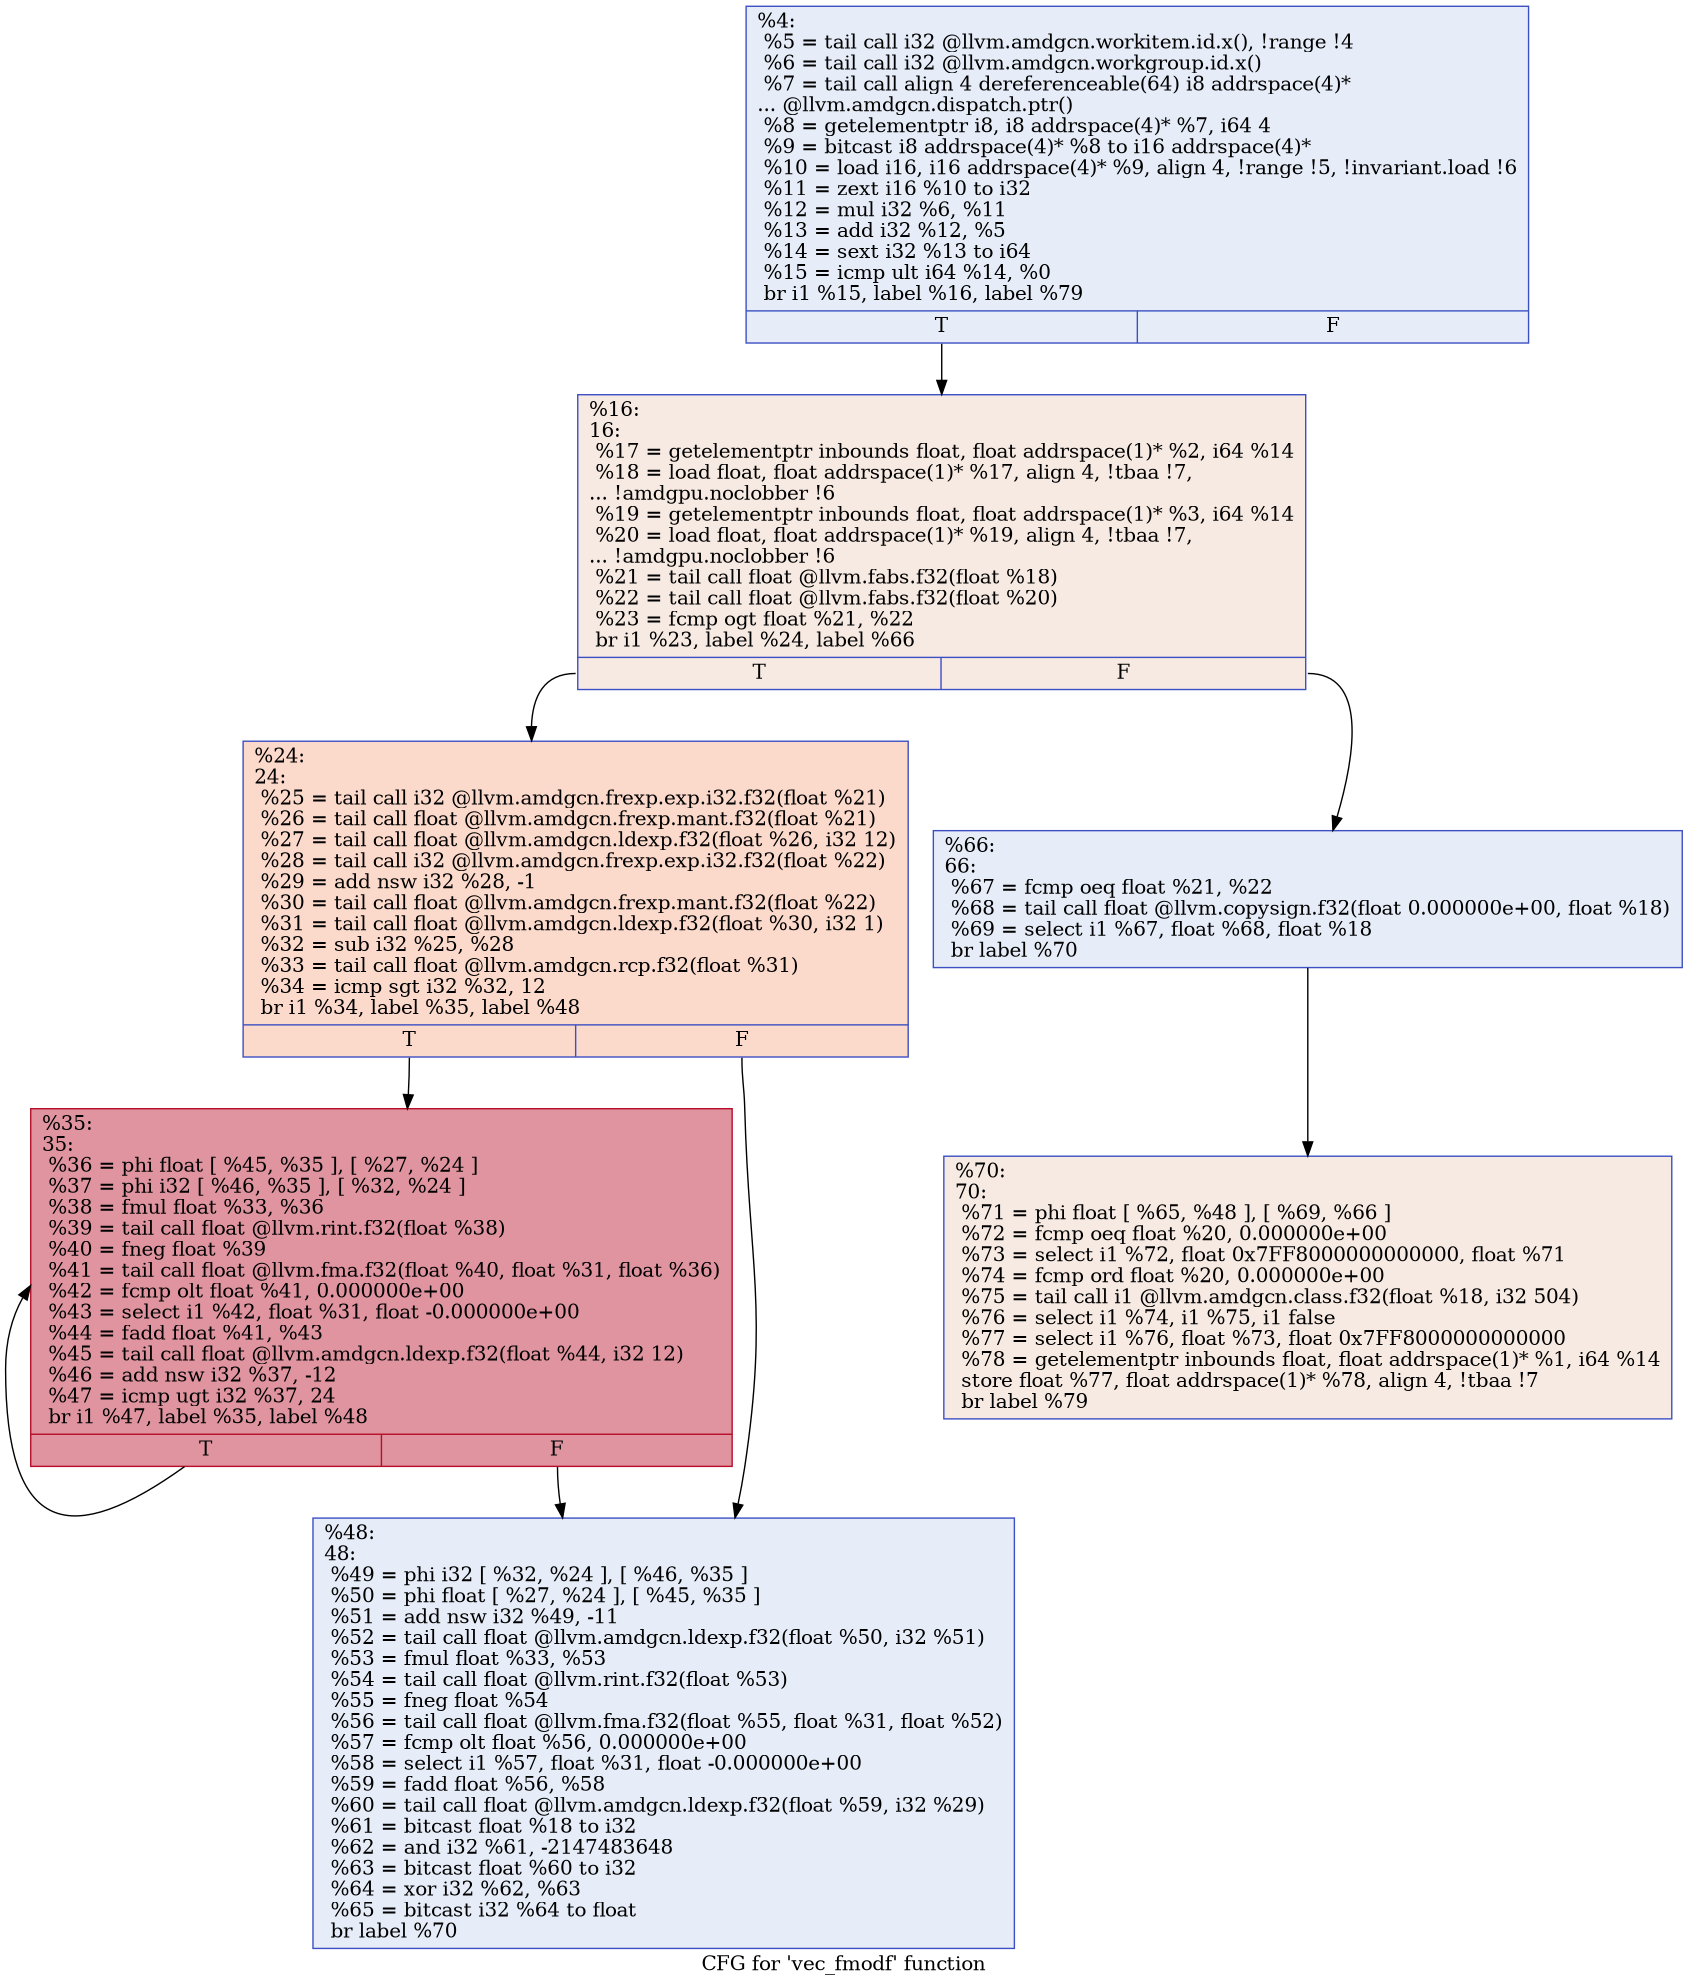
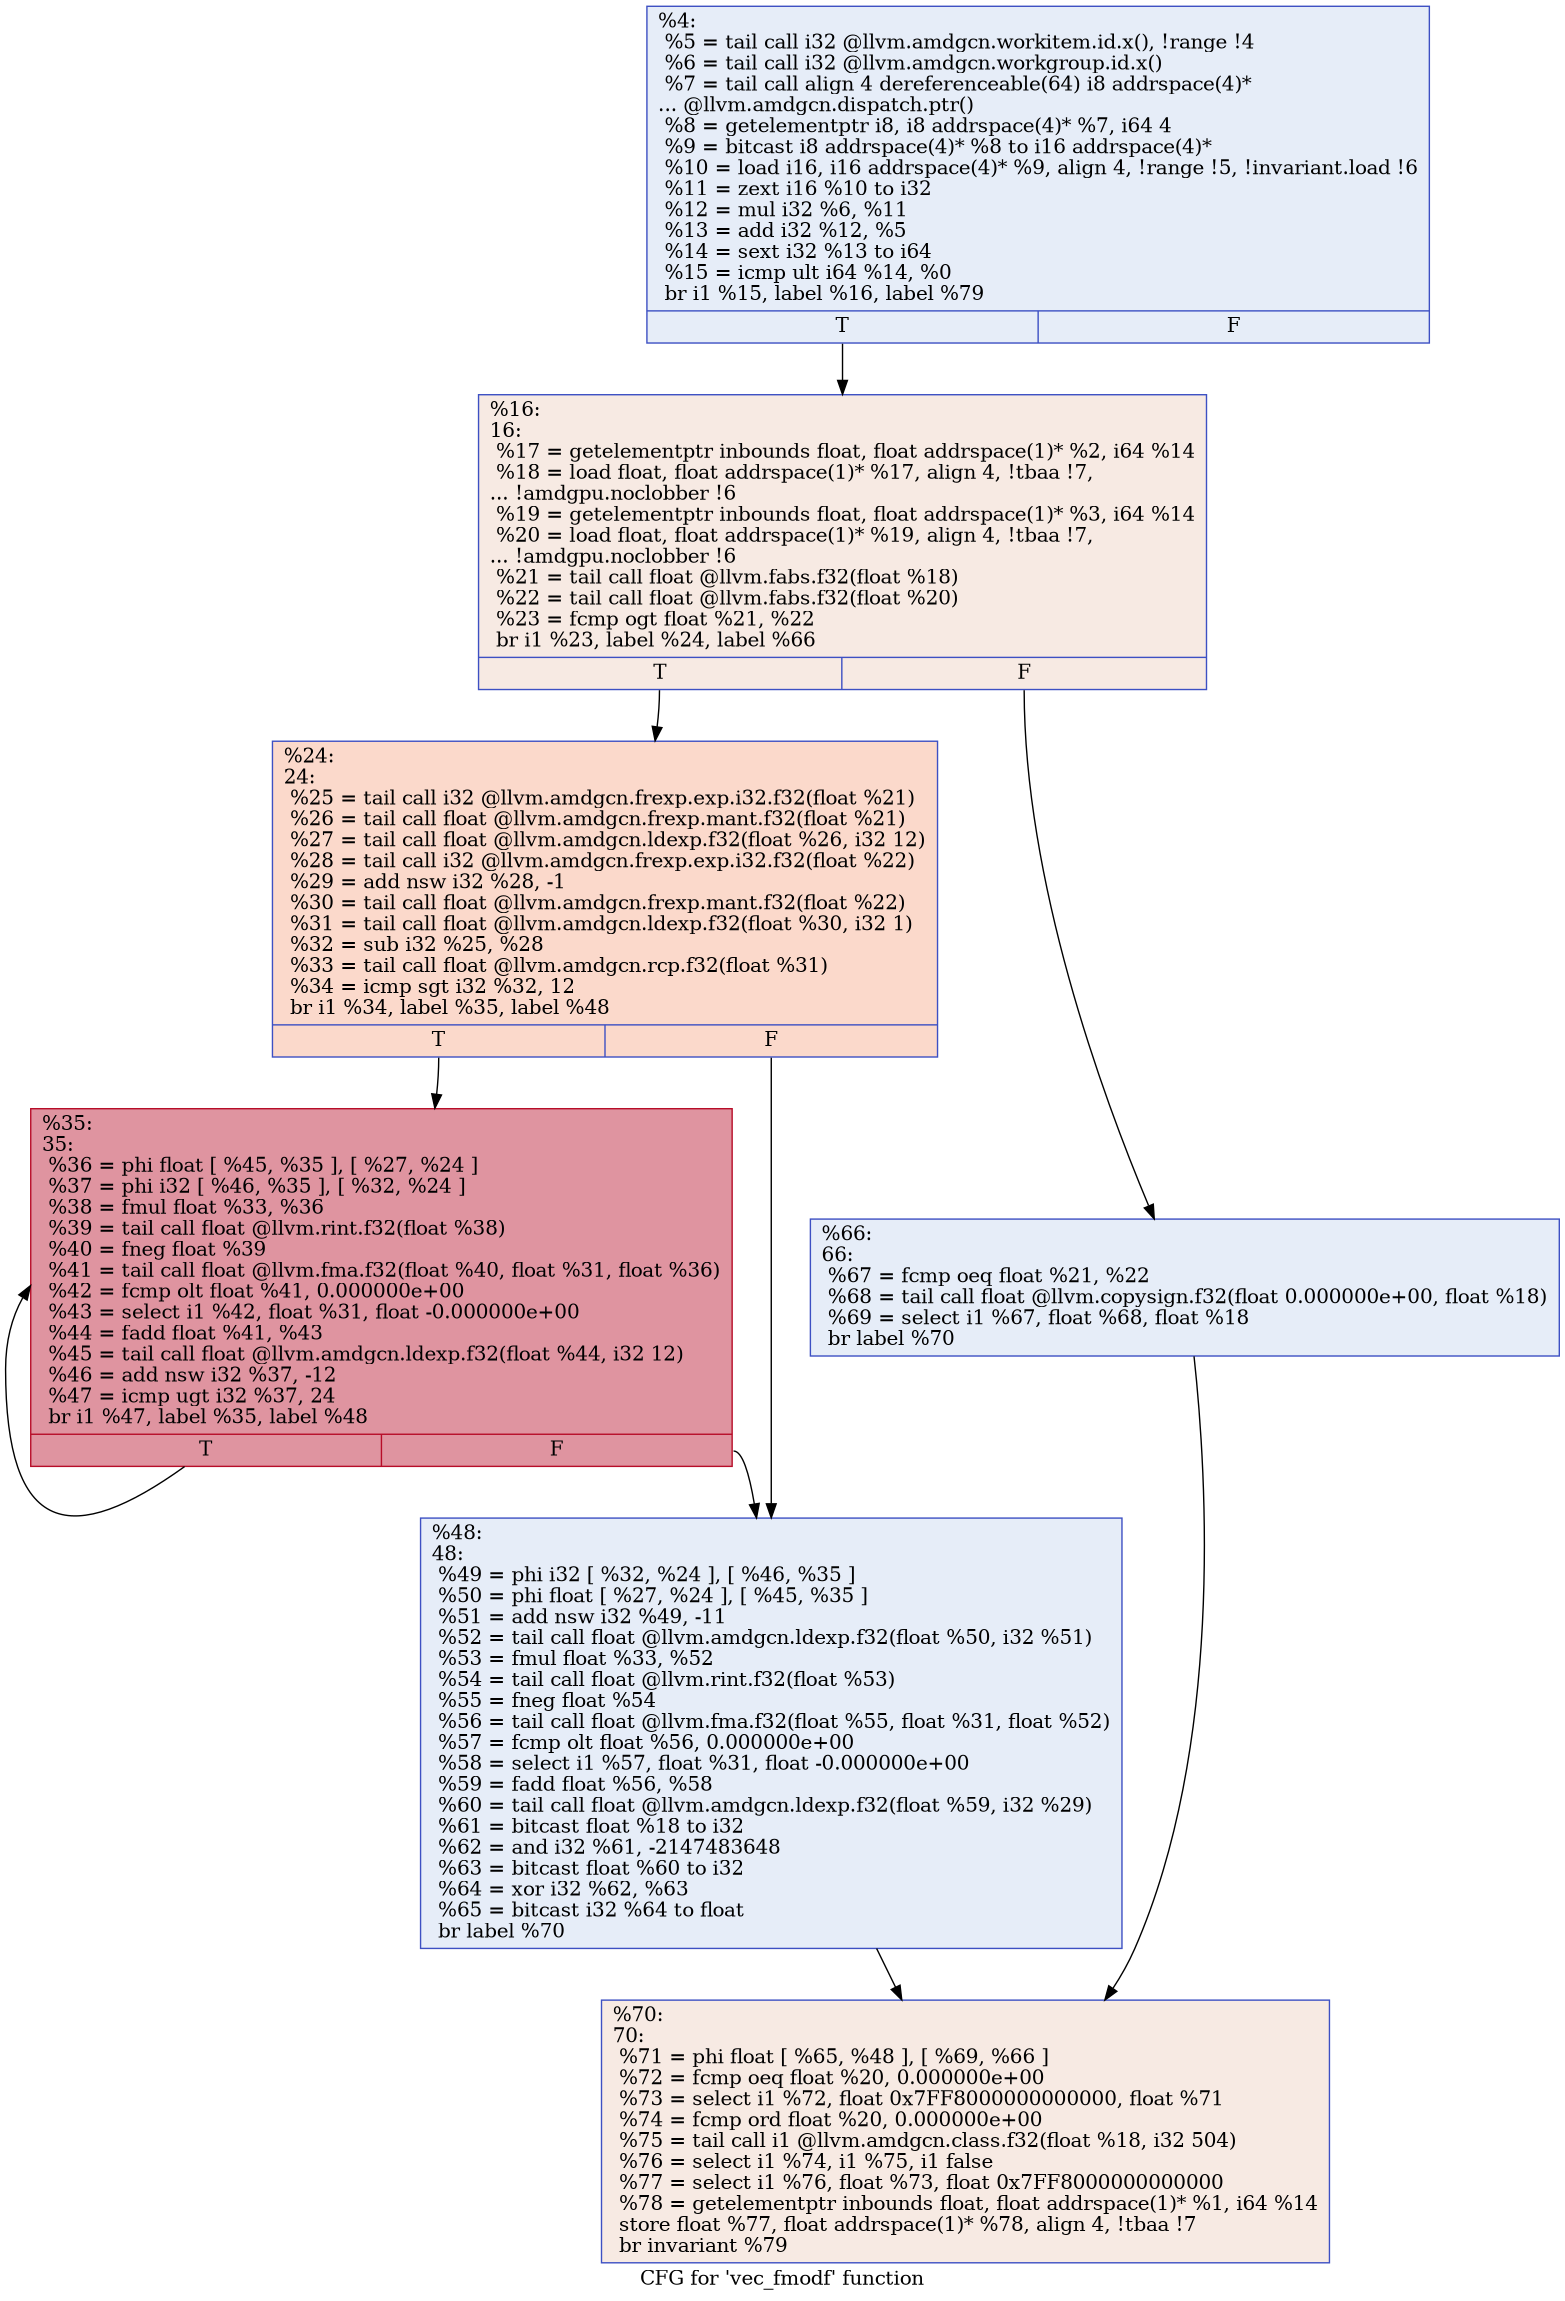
node "%70:": text "br label %79" -> "br invariant %79"
node "%48:": text "%53 = fmul float %33, %53" -> "%53 = fmul float %33, %52"
edge "%48:" -> "%70:": added
